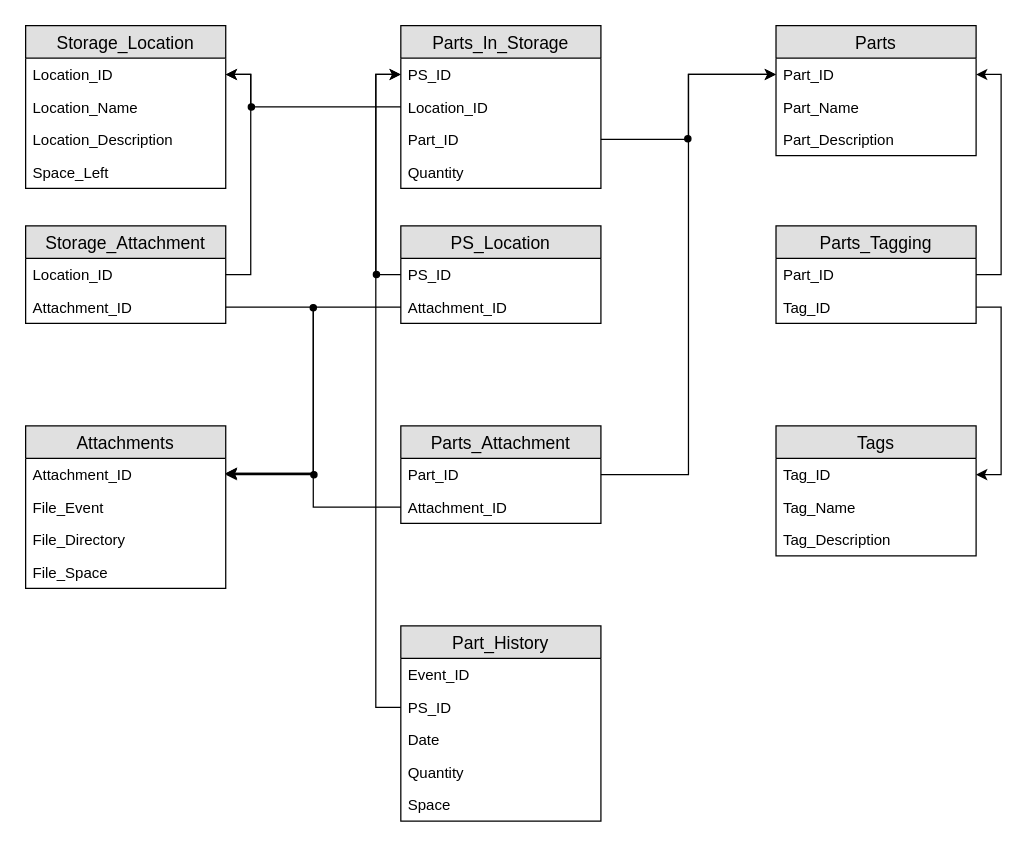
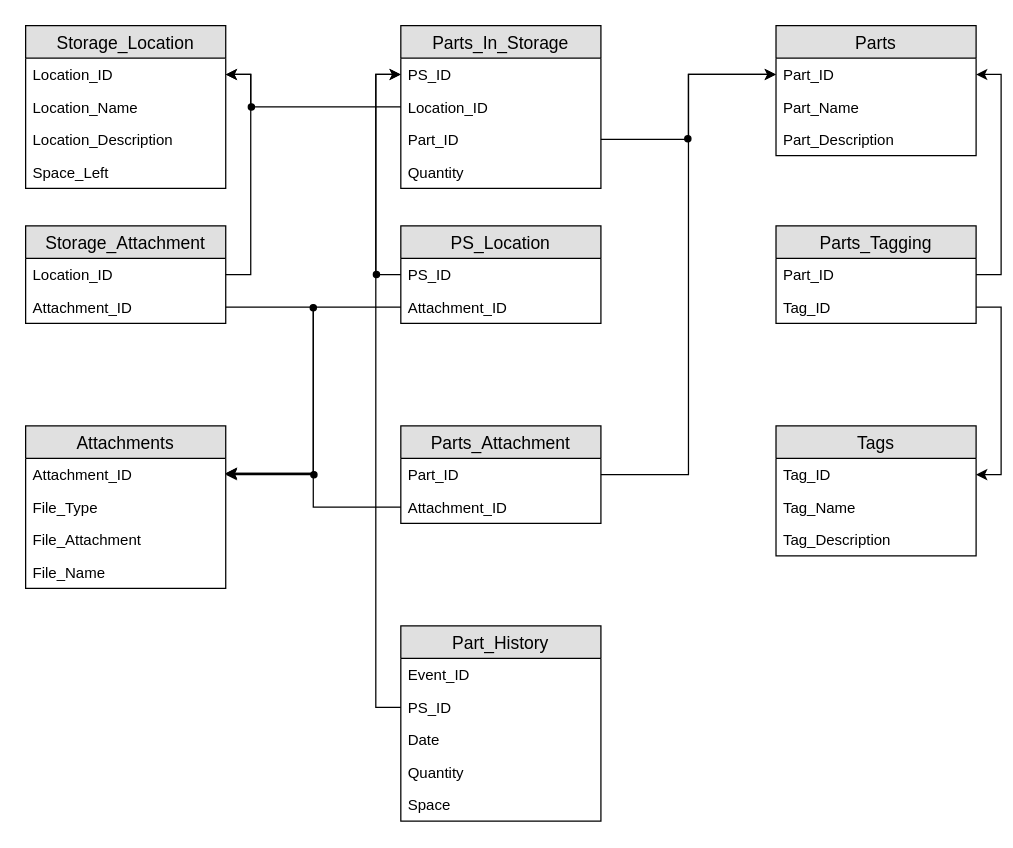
node "File_Event": label "File_Event" -> "File_Type"
node "File_Directory": label "File_Directory" -> "File_Attachment"
node "File_Space": label "File_Space" -> "File_Name"
